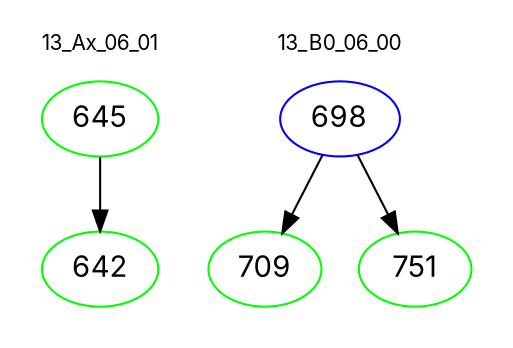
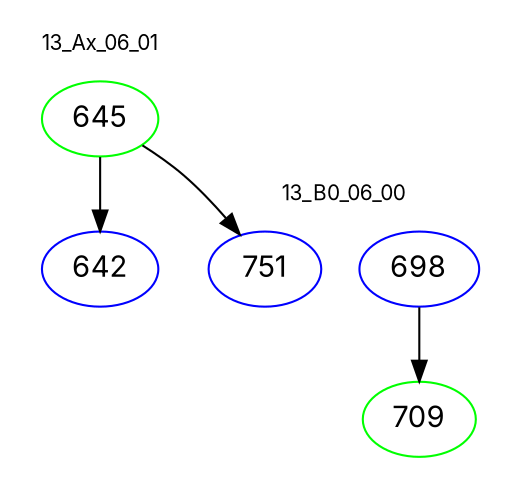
edge "698" -> "751": now "645" -> "751"
node "642": color green -> blue
node "751": color green -> blue
